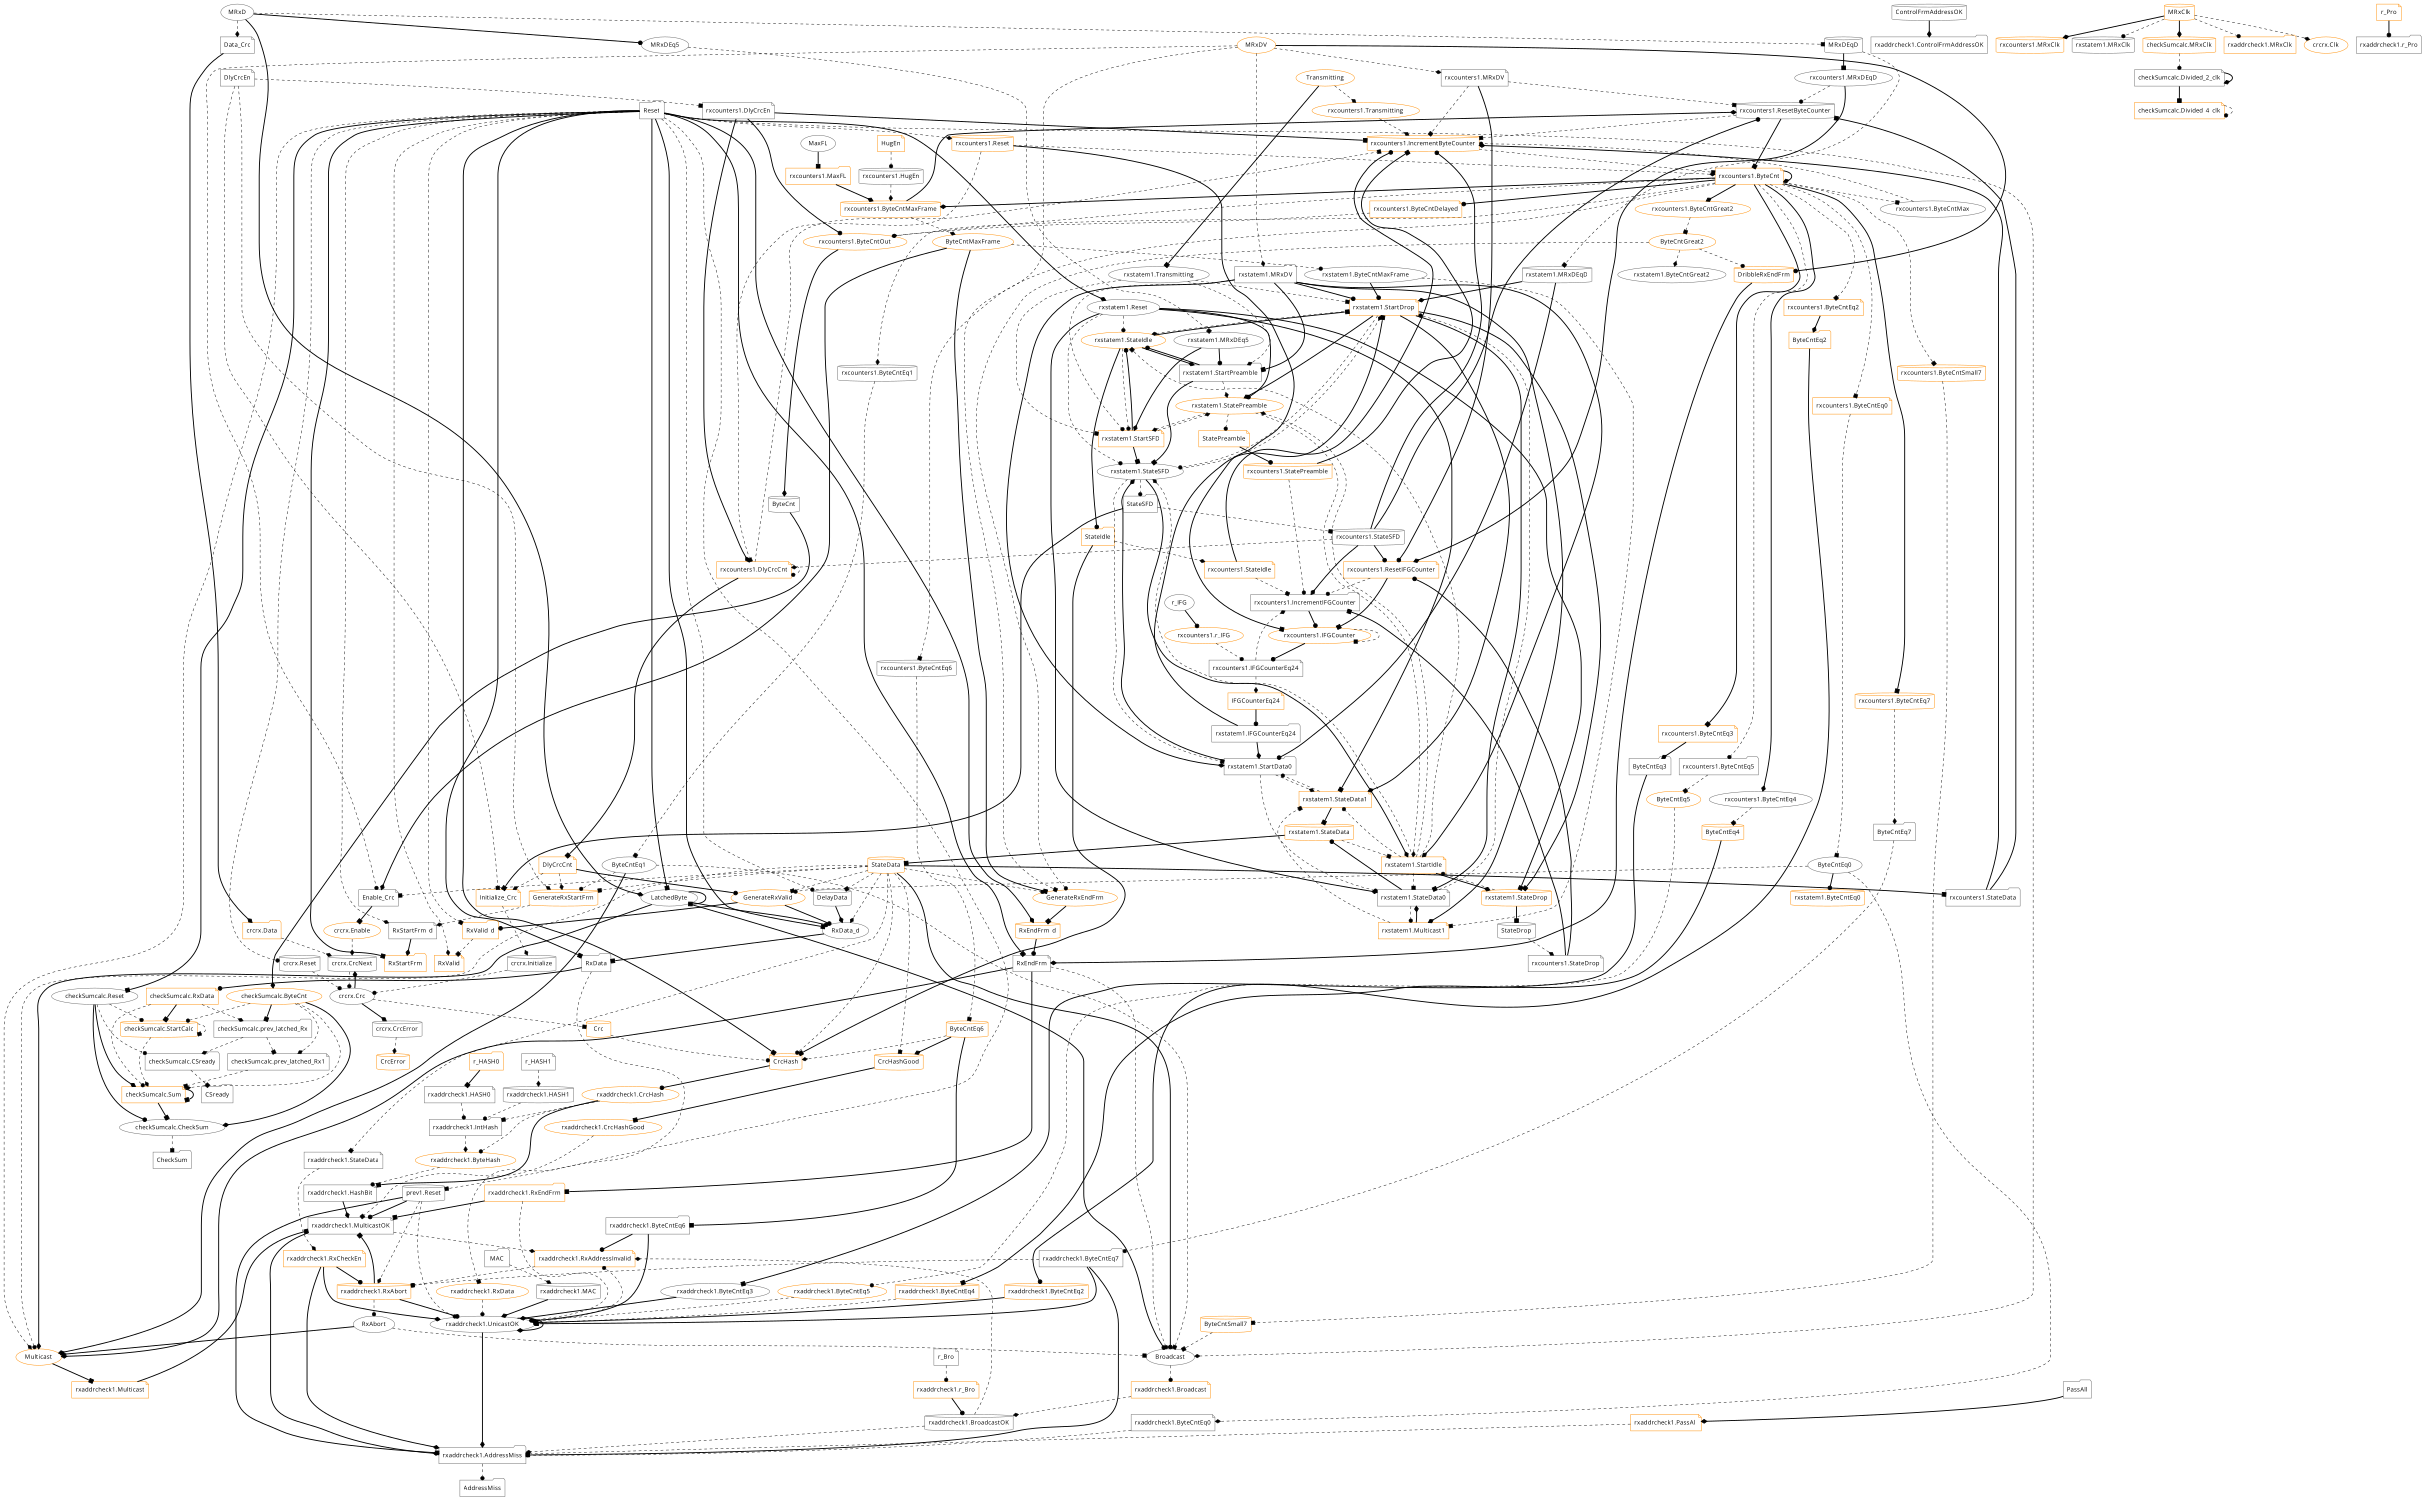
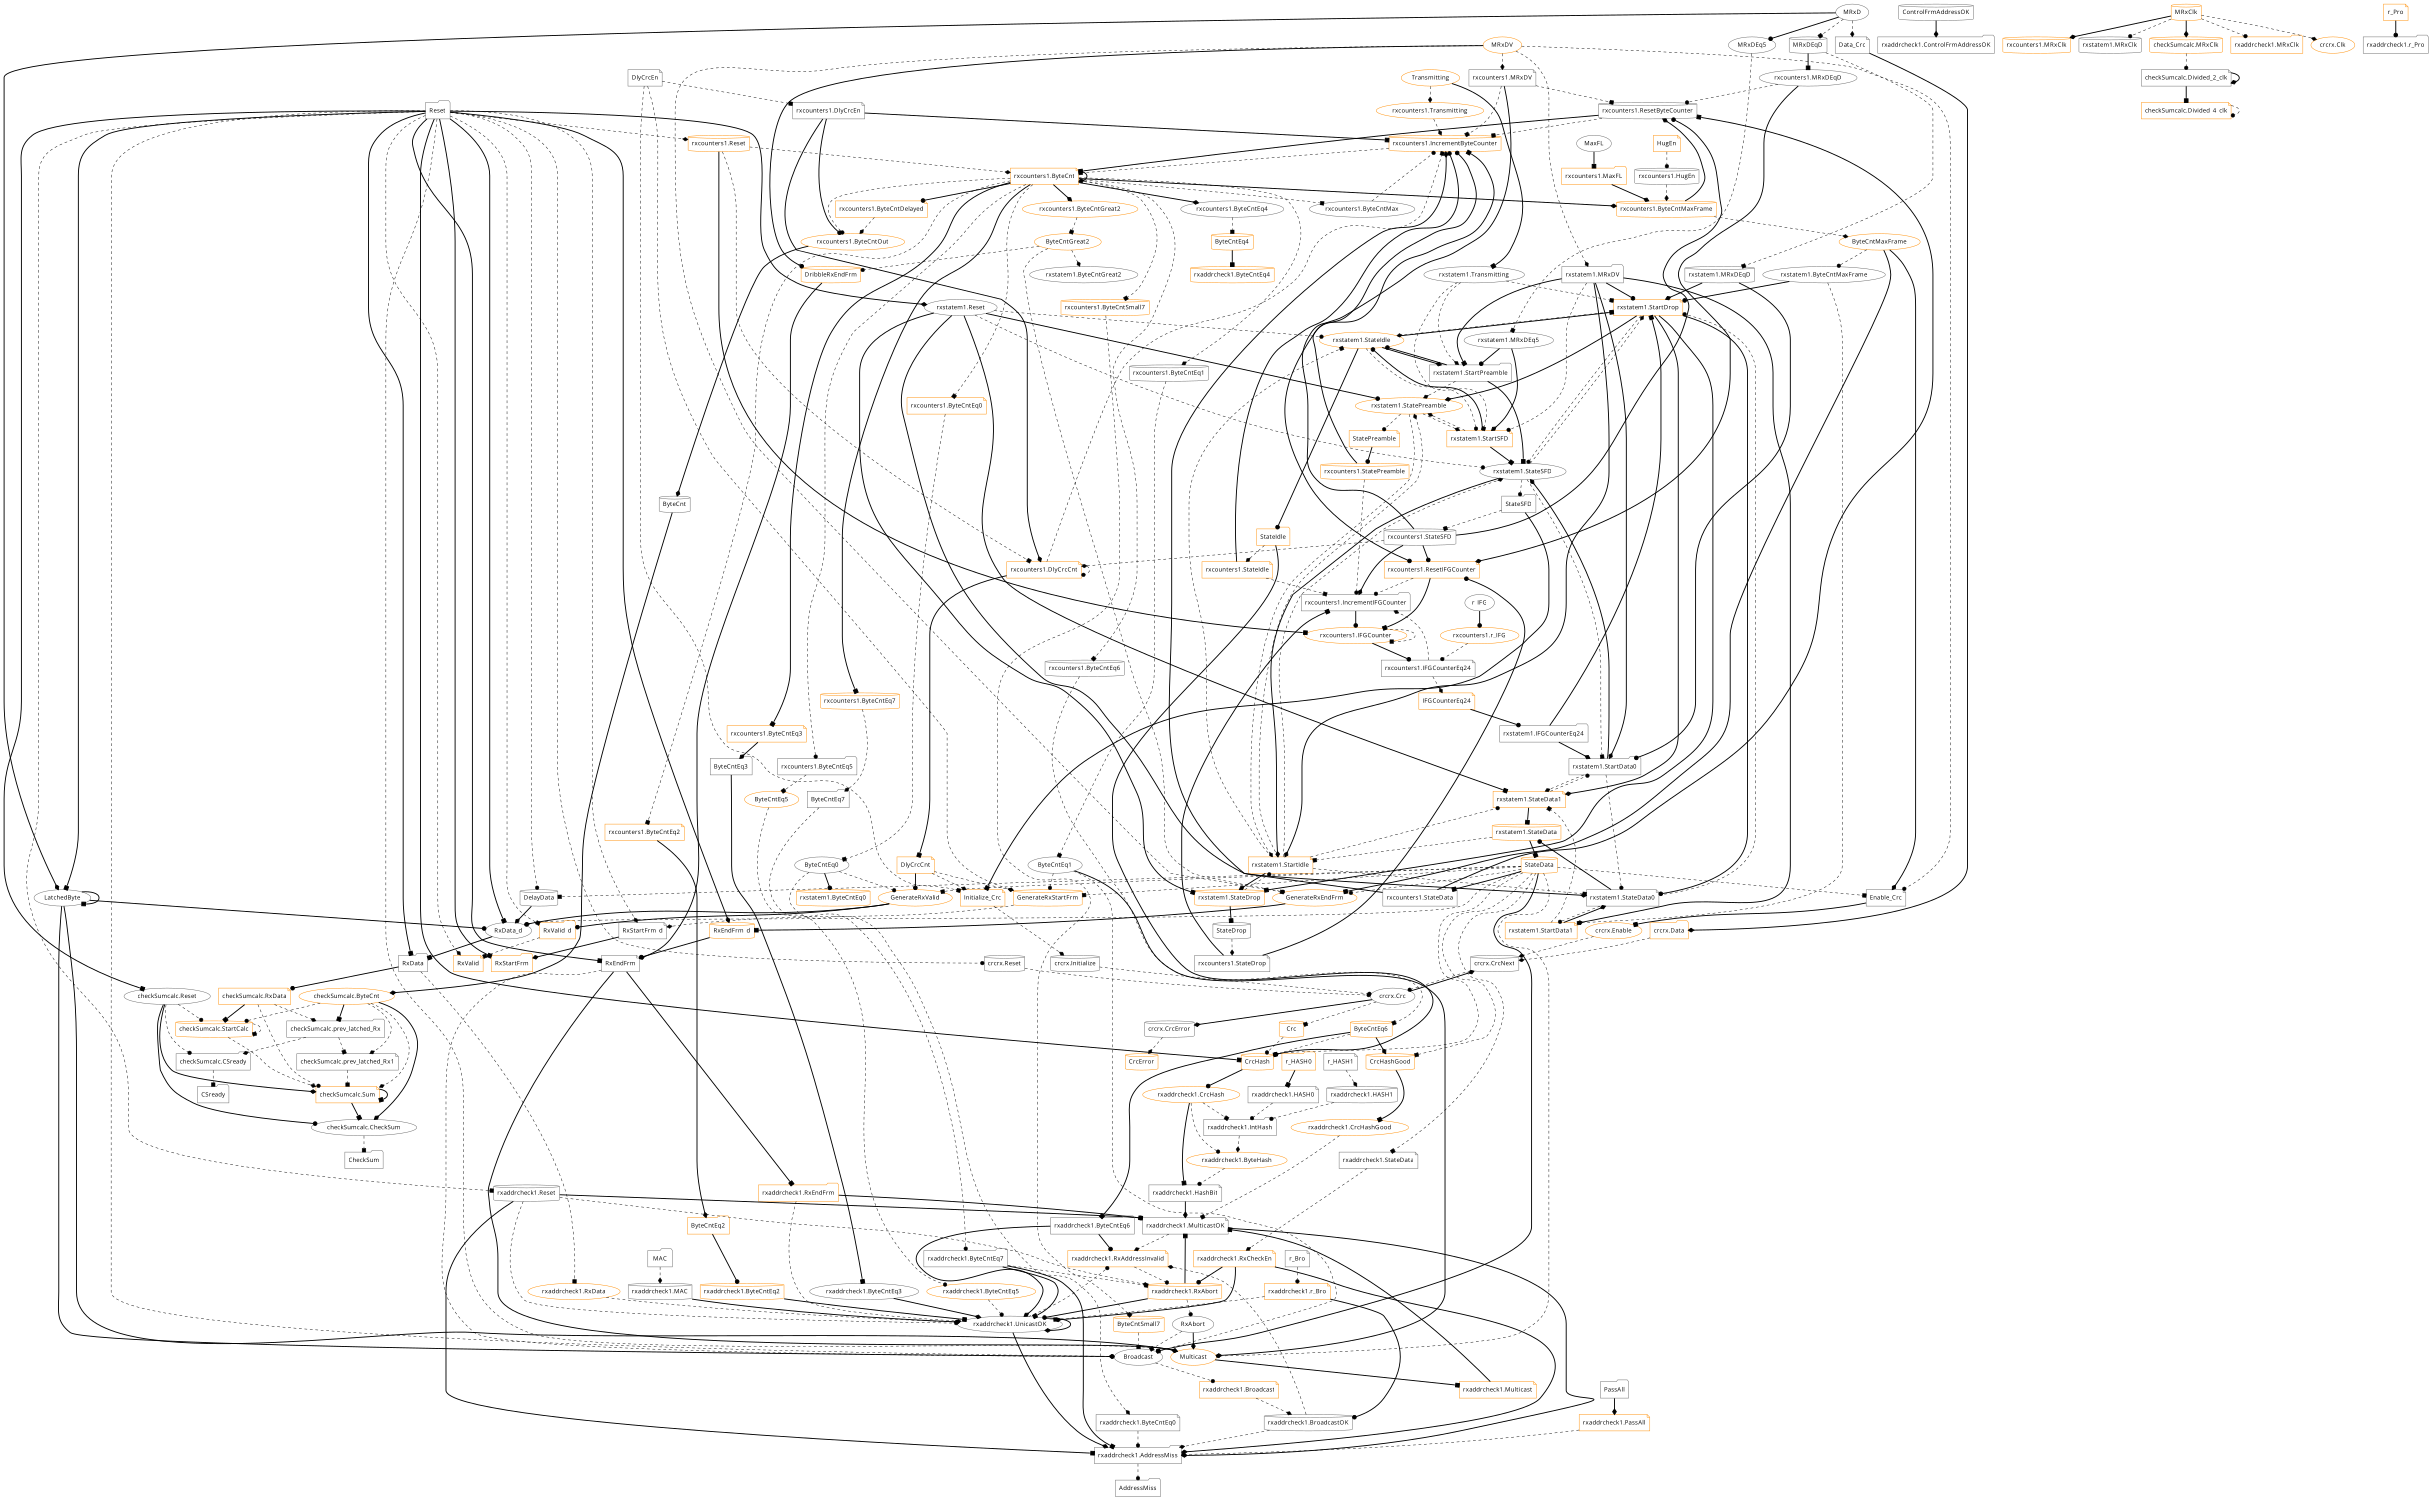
edge "rxstatem1.StartDrop" -> "rxstatem1.StateData0": arrowhead box -> dot
node "rxstatem1.Multicast1": label "rxstatem1.Multicast1" -> "rxstatem1.StartData1"
node "prev1.Reset": label "prev1.Reset" -> "rxaddrcheck1.Reset"
edge "rxaddrcheck1.ByteCntEq4" -> "rxaddrcheck1.UnicastOK": now "rxaddrcheck1.r_Bro" -> "rxaddrcheck1.UnicastOK"
